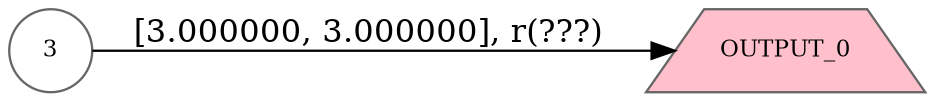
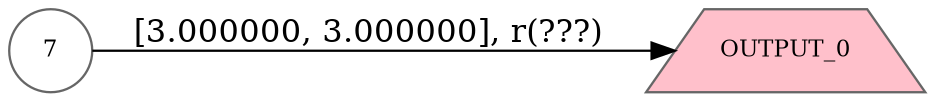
node "3": label "3" -> "7"
